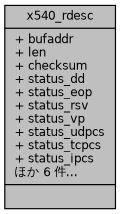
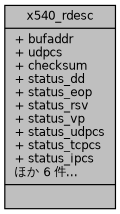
node "x540_rdesc": text "+ len" -> "+ udpcs"
